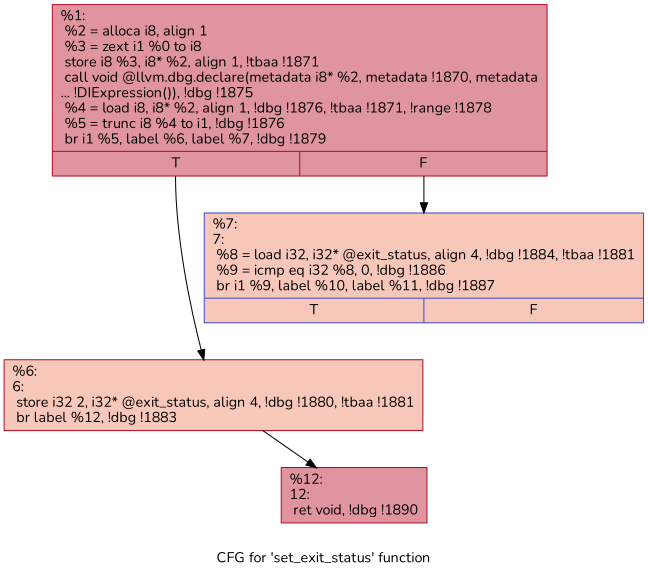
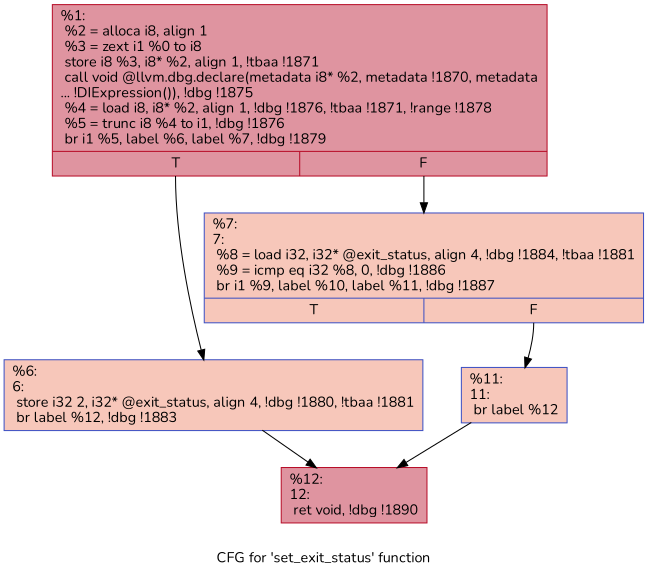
node "%6:": color #b70d28ff -> #3d50c3ff
node "%11:": added
